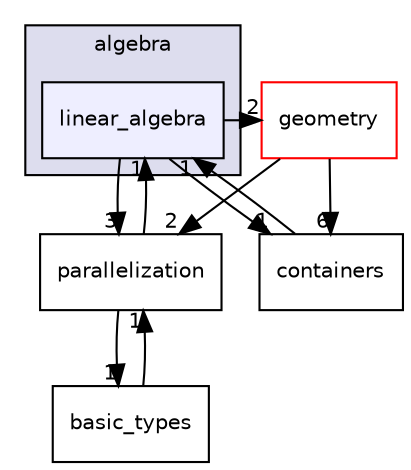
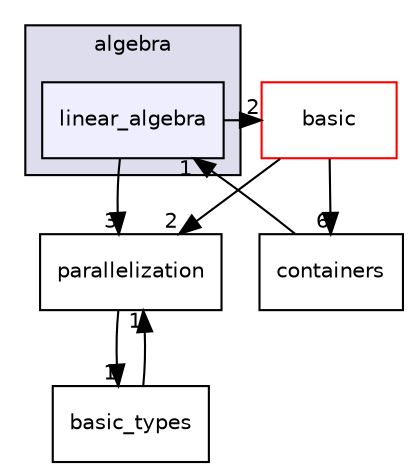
node "geometry": label "geometry" -> "basic"
edge "linear_algebra" -> "containers": removed
edge "parallelization" -> "linear_algebra": removed
